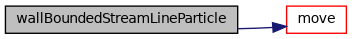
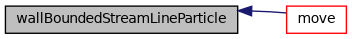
edge "wallBoundedStreamLineParticle" -> "move": reversed
